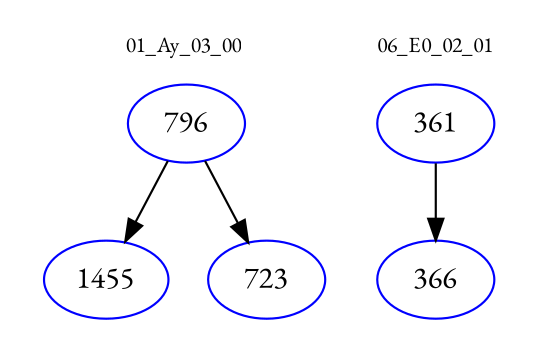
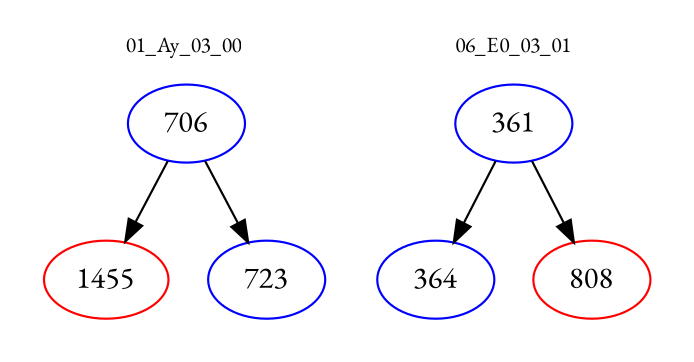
cluster "06_E0_02_01": label "06_E0_02_01" -> "06_E0_03_01"
node "796": label "796" -> "706"
node "1455": color blue -> red
node "366": label "366" -> "364"
node "808": added
